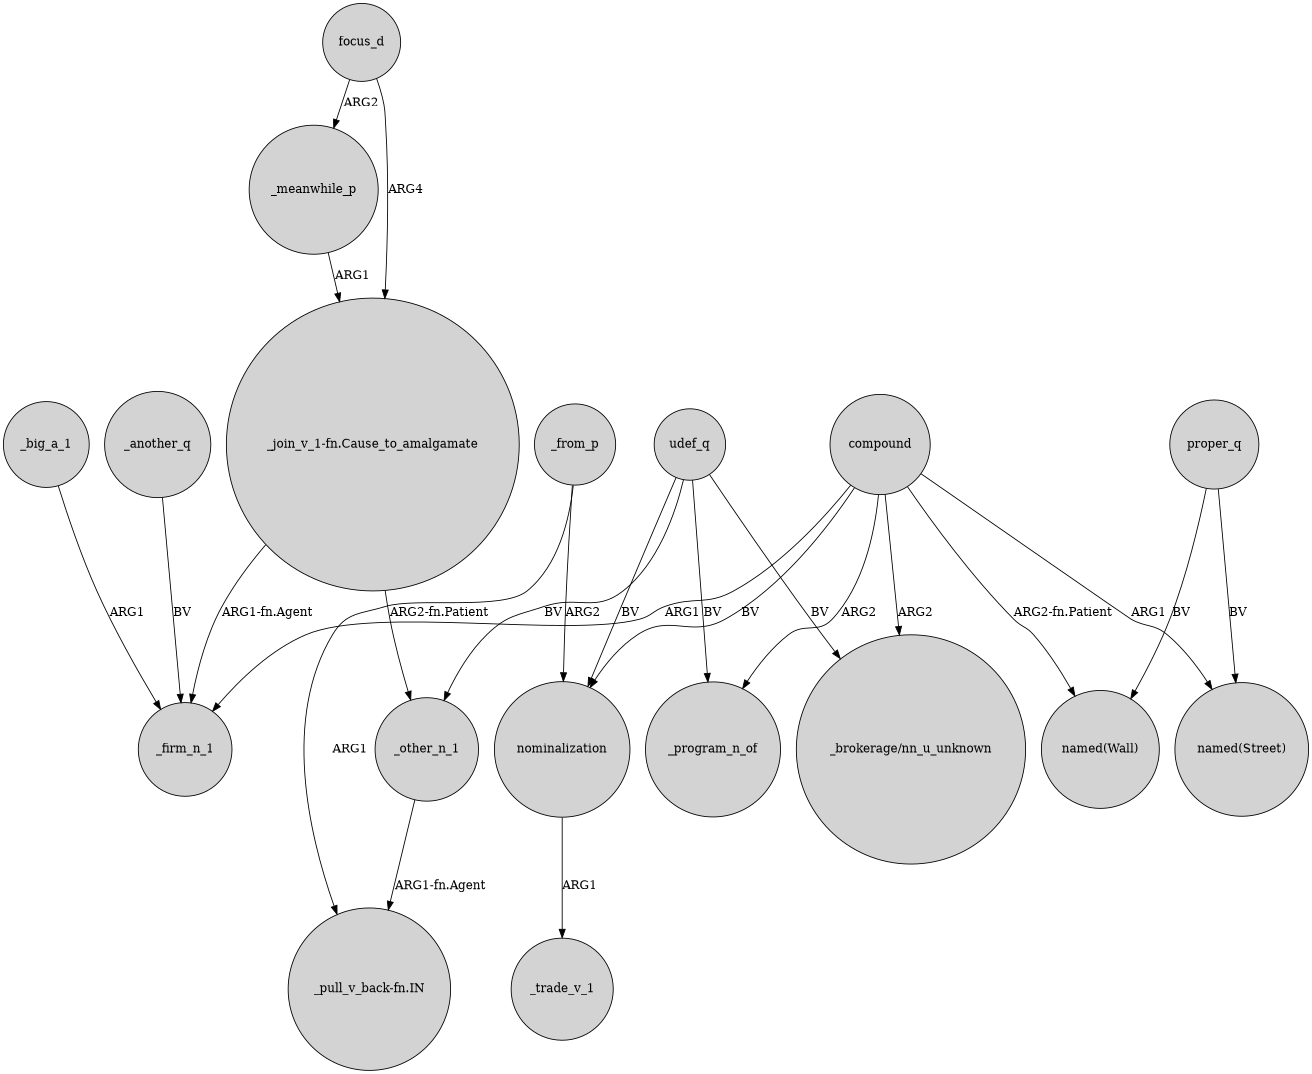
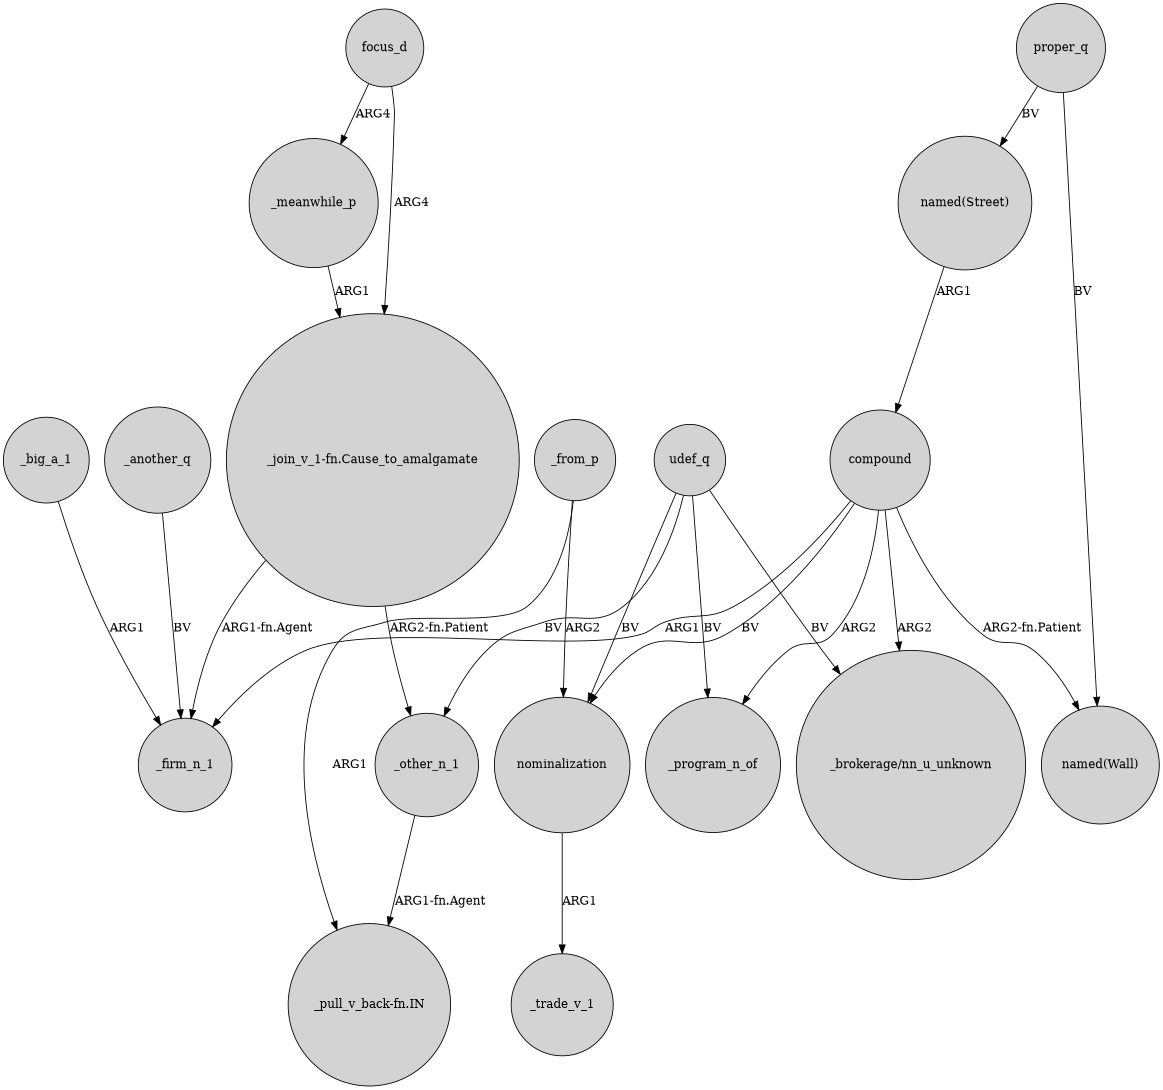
edge "focus_d" -> "_meanwhile_p": label "ARG2" -> "ARG4"
edge "compound" -> "named(Street)": reversed
